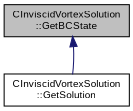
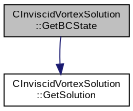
edge "CInviscidVortexSolution ::GetSolution" -> "CInviscidVortexSolution ::GetBCState": reversed
